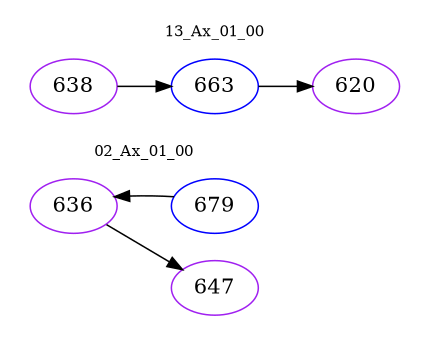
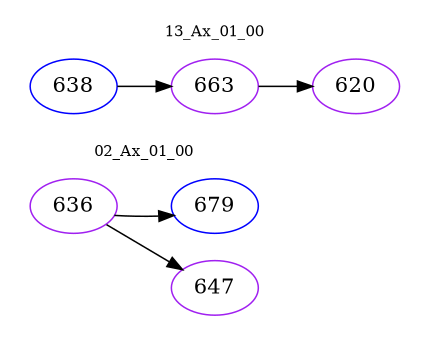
node "638": color purple -> blue
node "663": color blue -> purple
edge "679" -> "636": reversed
